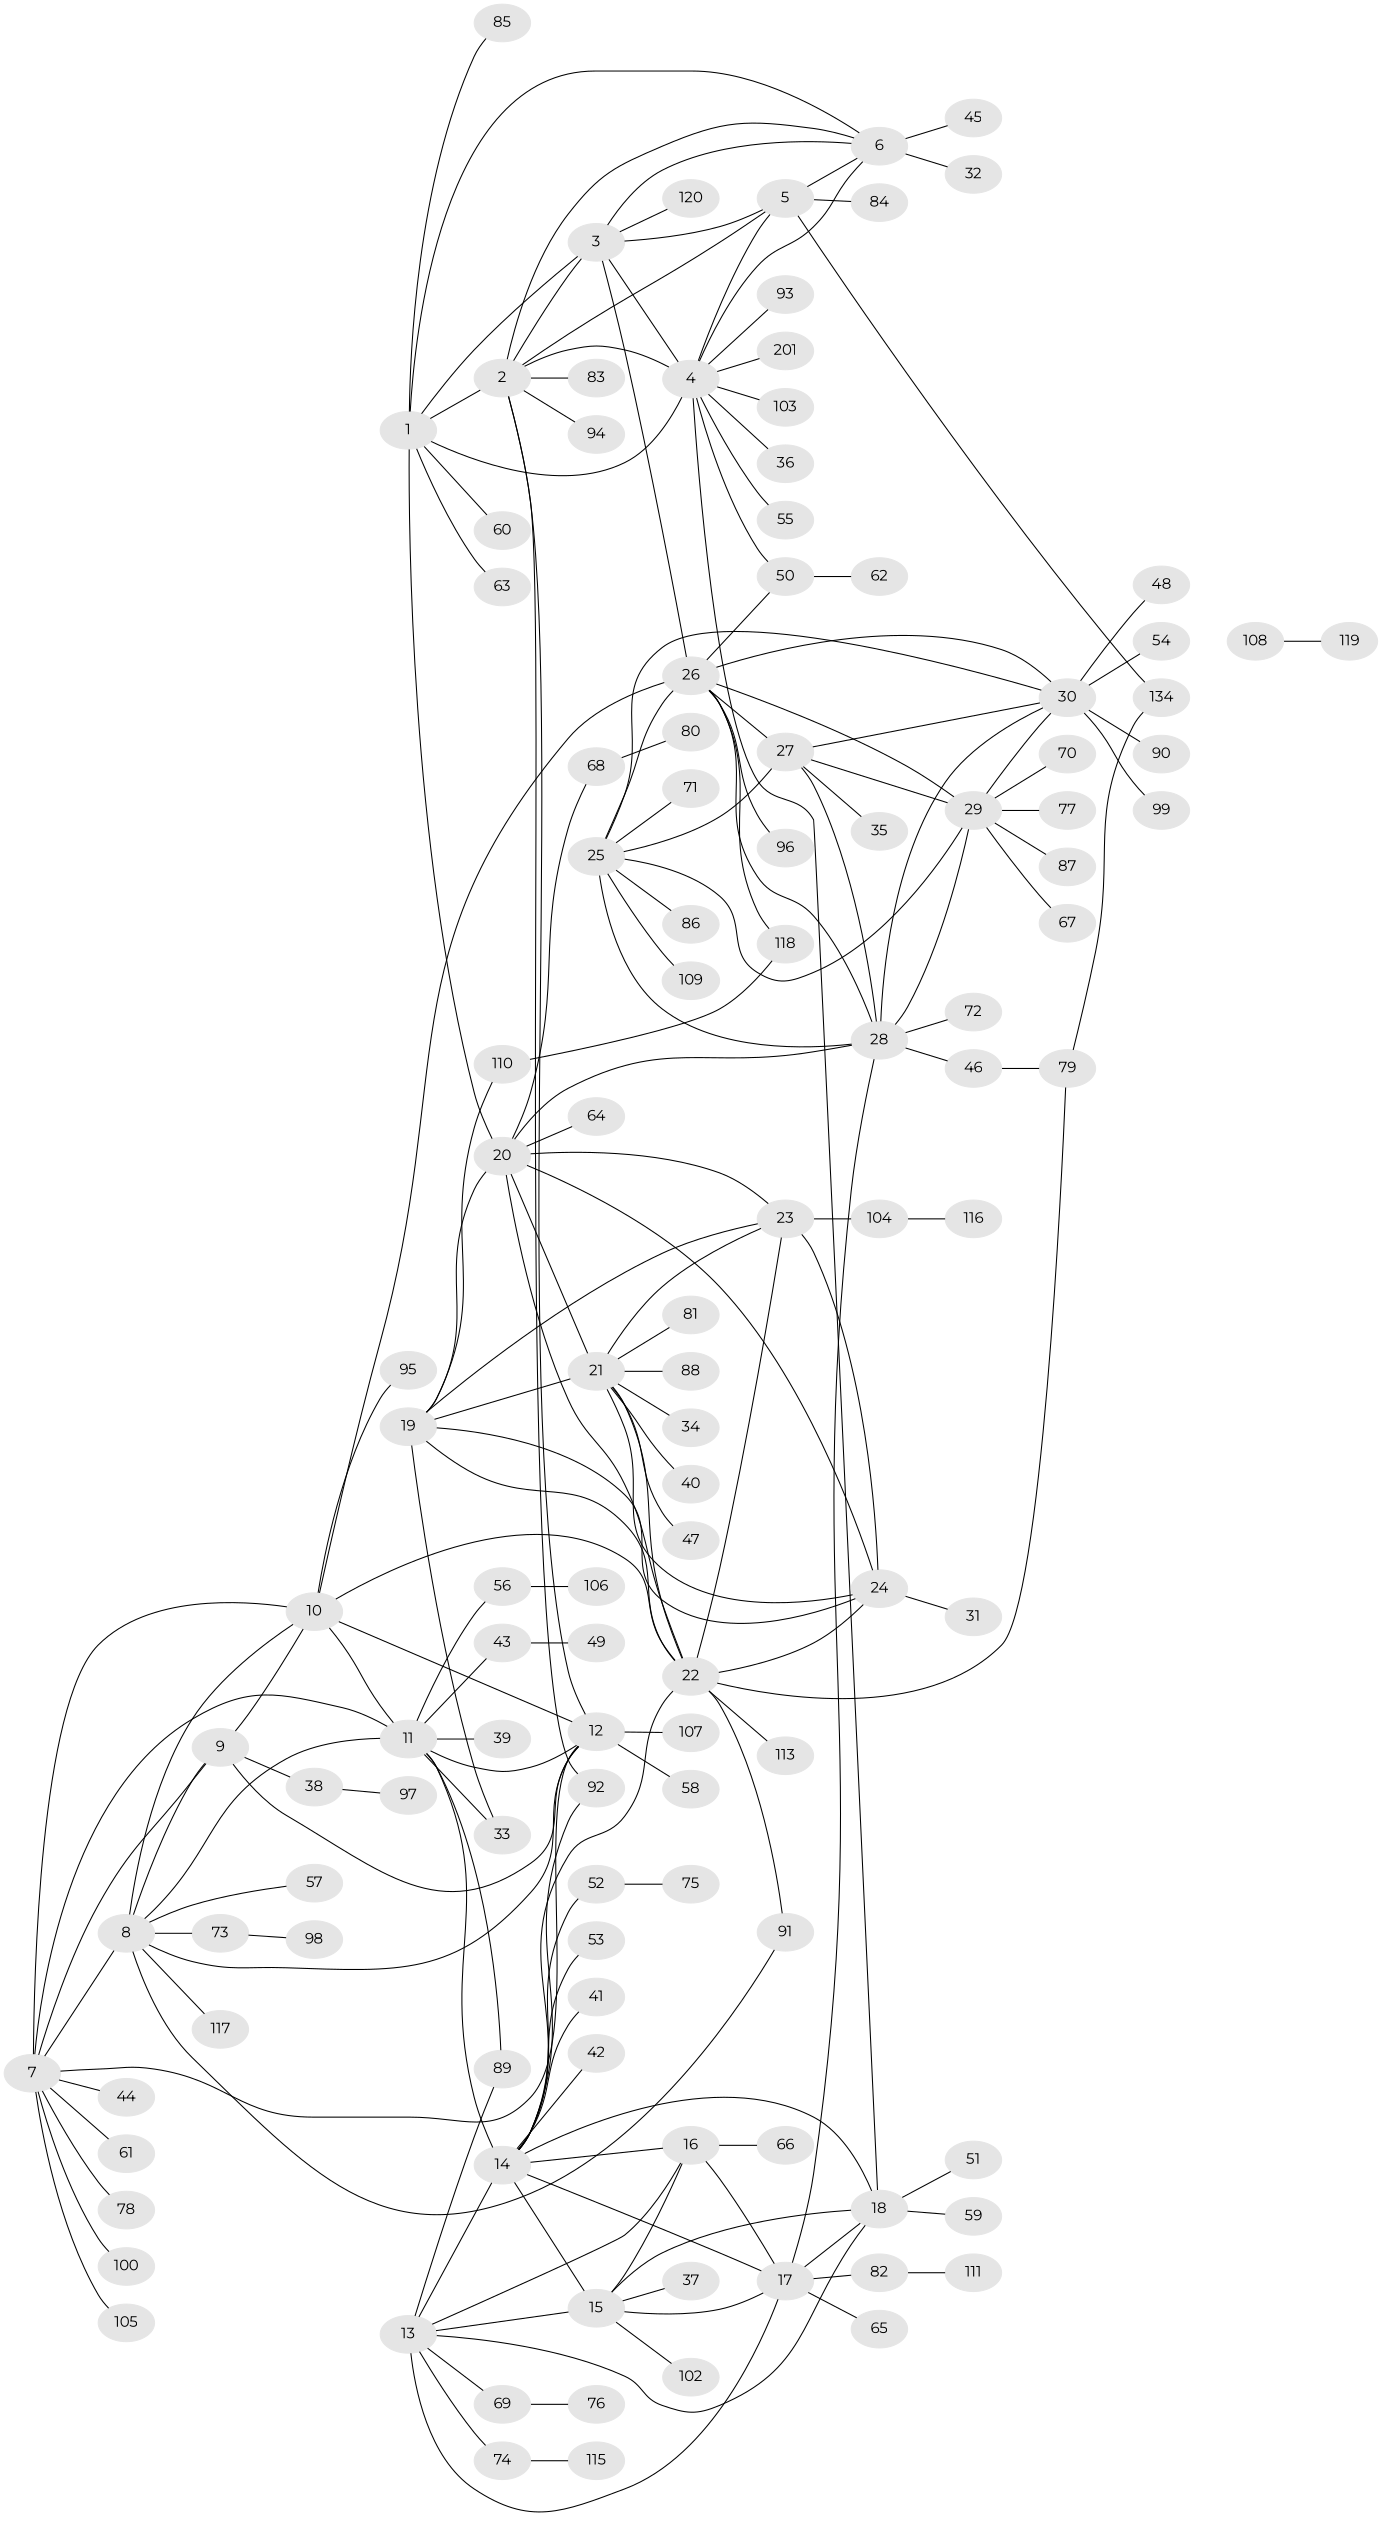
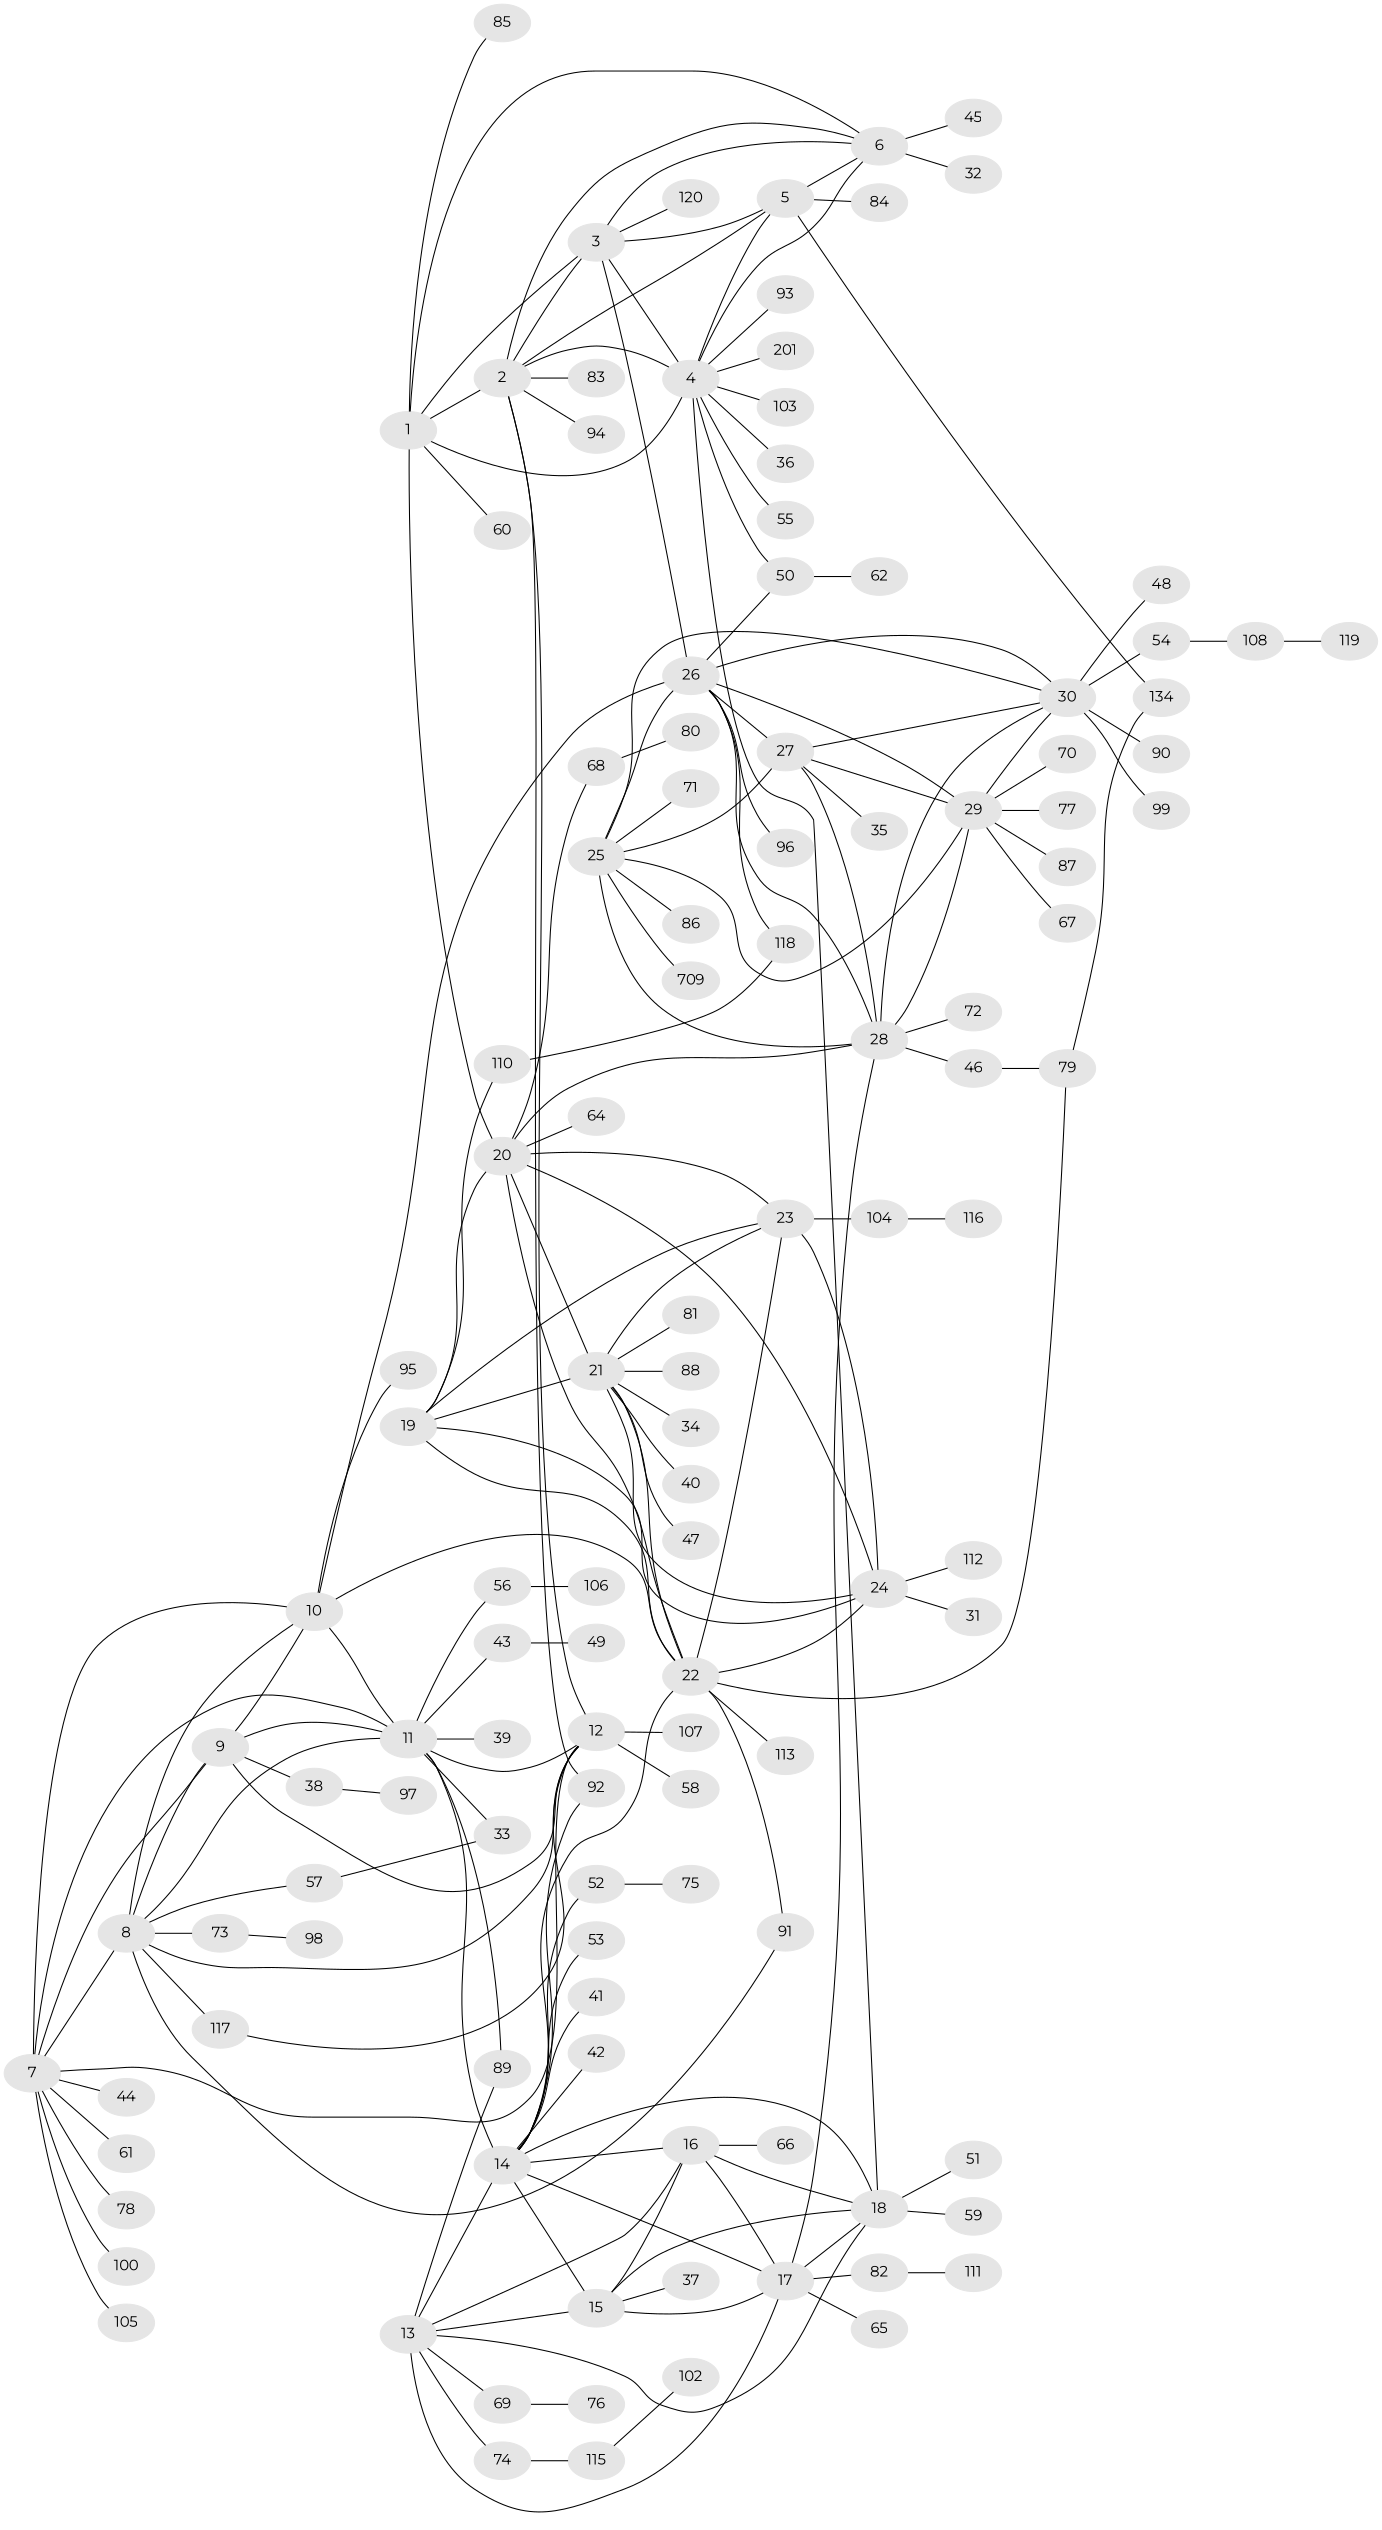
node "63": removed
edge "54" -- "108": added
node "109": label "109" -> "709"
node "112": added
edge "19" -- "33": now "57" -- "33"
edge "10" -- "12": now "117" -- "12"
edge "11" -- "9": added
edge "16" -- "18": added
edge "15" -- "102": now "115" -- "102"
